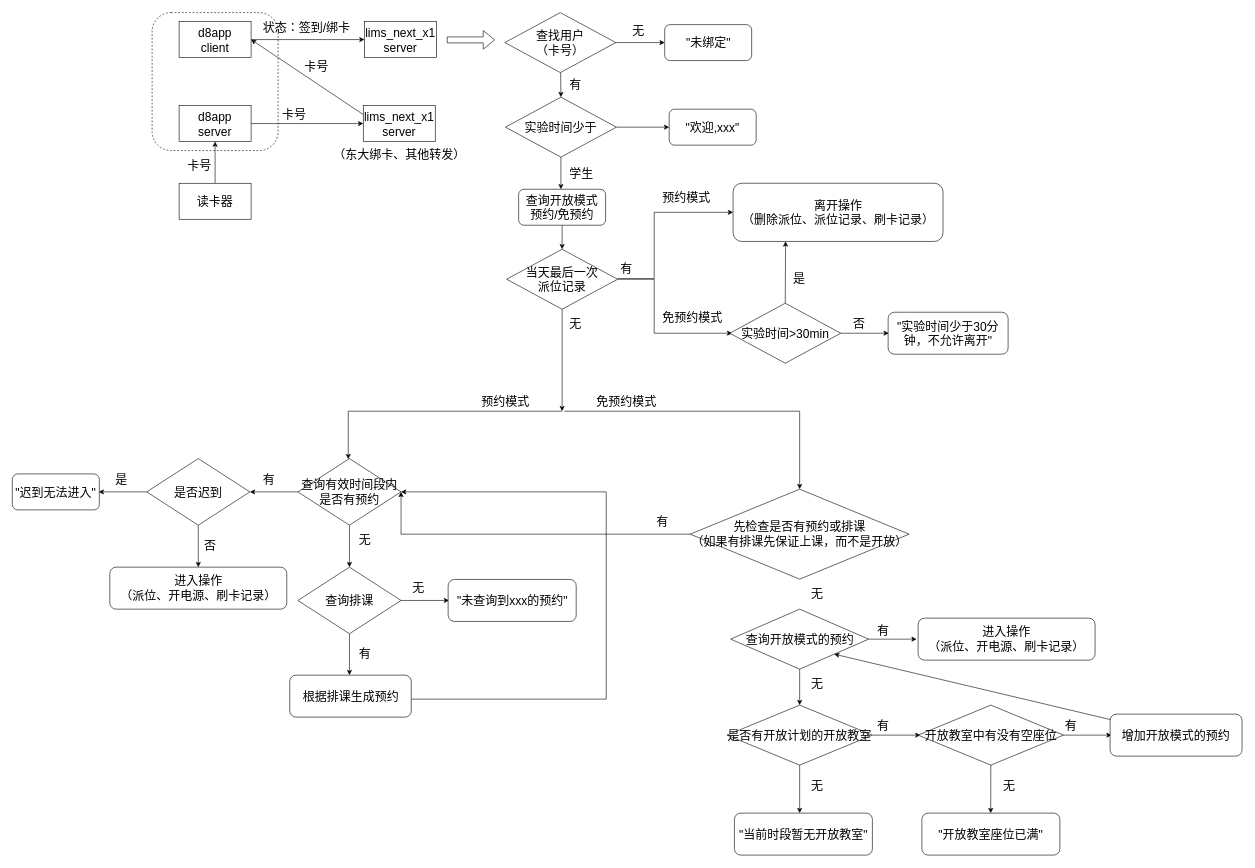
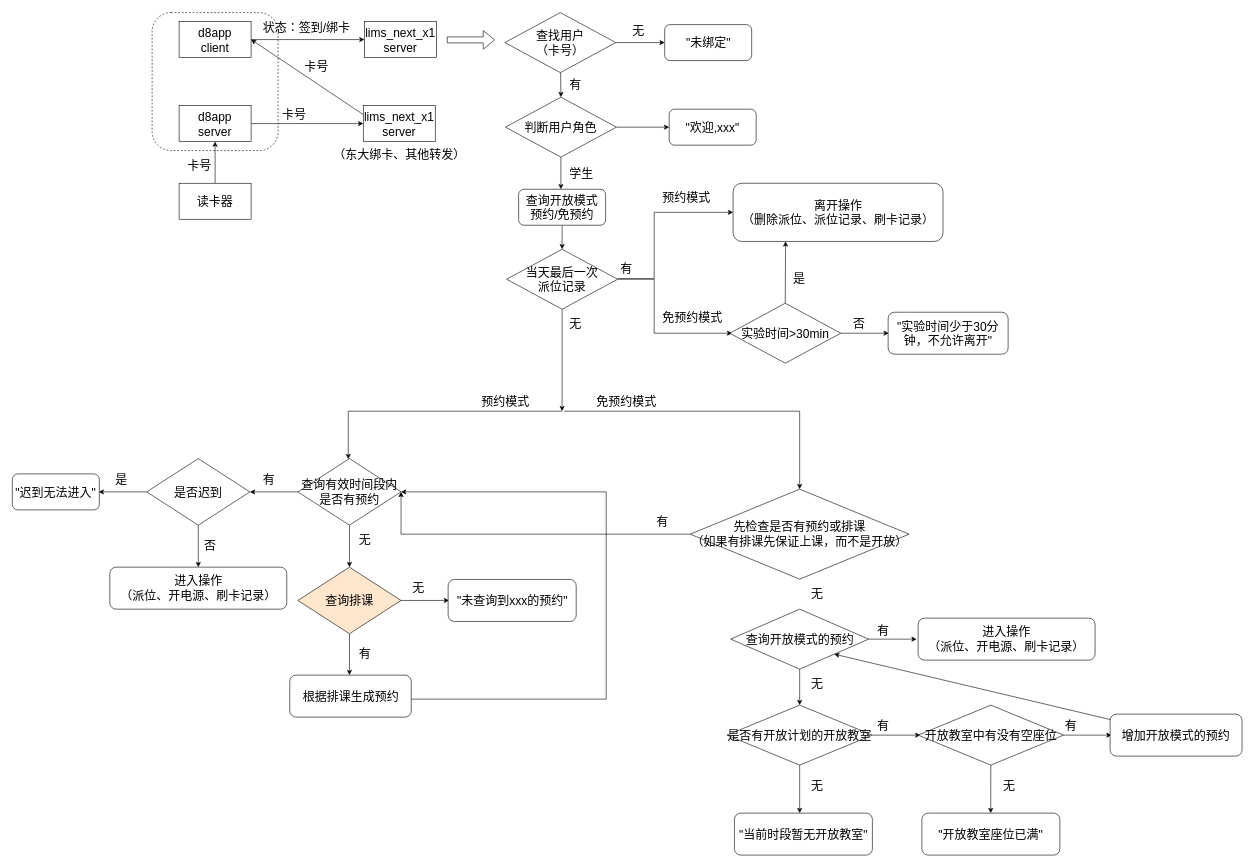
node "实验时间少于": label "实验时间少于" -> "判断用户角色"
node "查询排课": fillcolor #ffffff -> #ffe6cc
